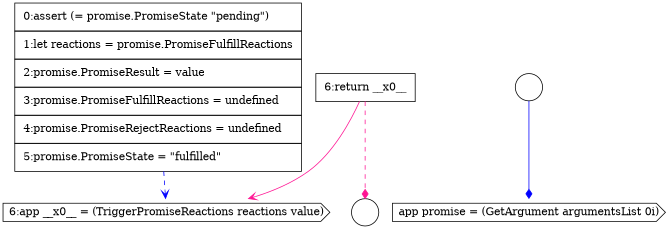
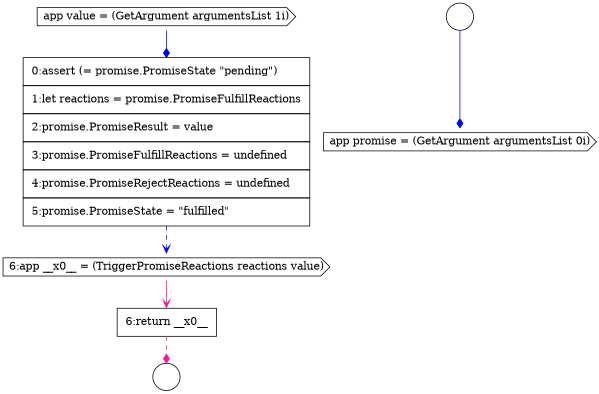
node "app value = (GetArgument argumentsList 1i)": added
edge "6:return __x0__" -> "6:app __x0__ = (TriggerPromiseReactions reactions value)": reversed
